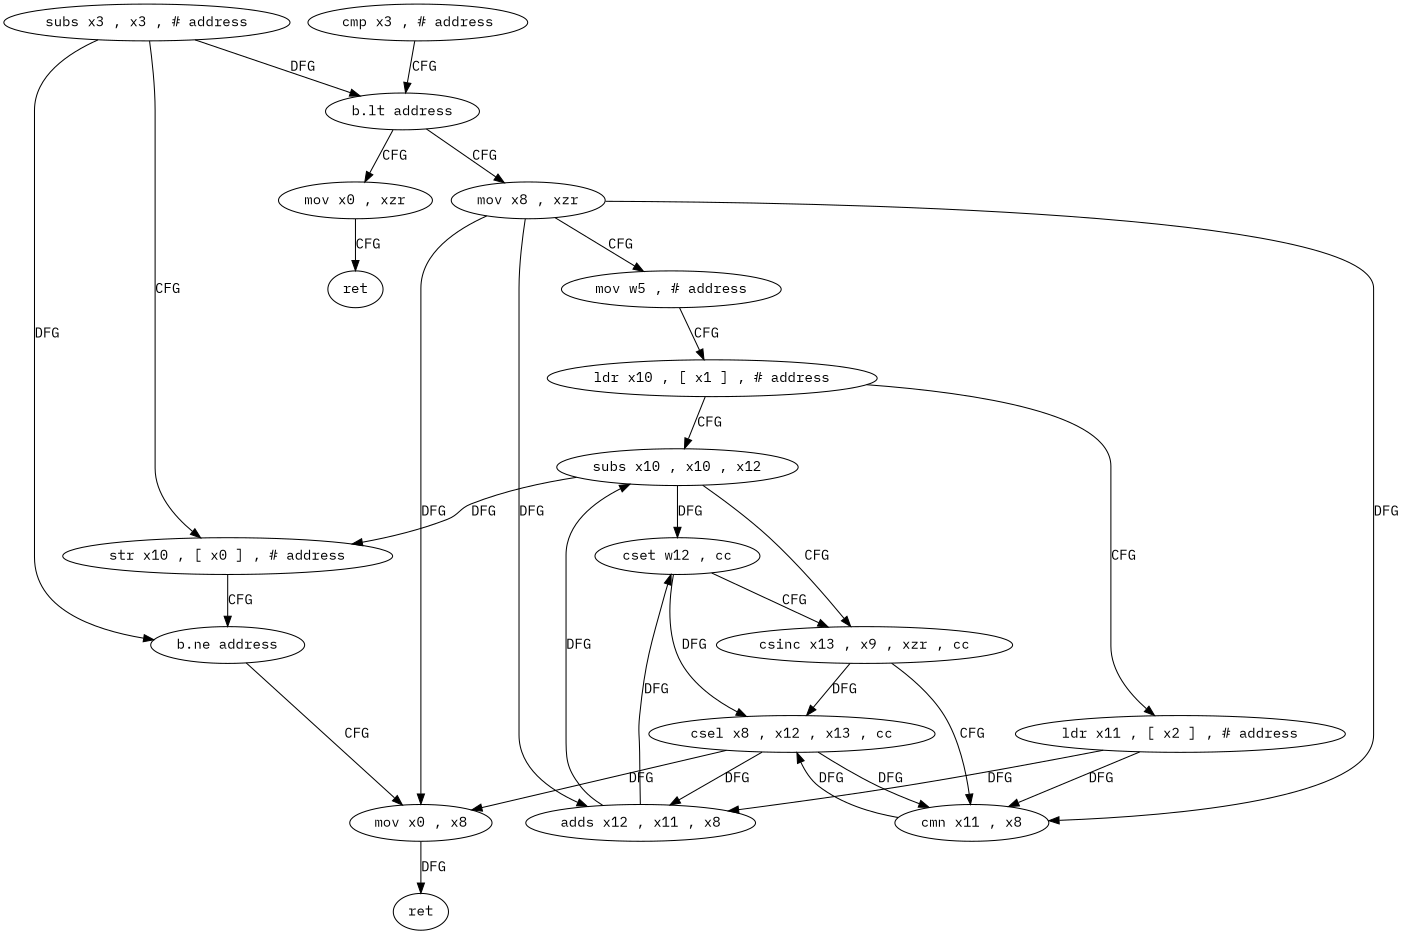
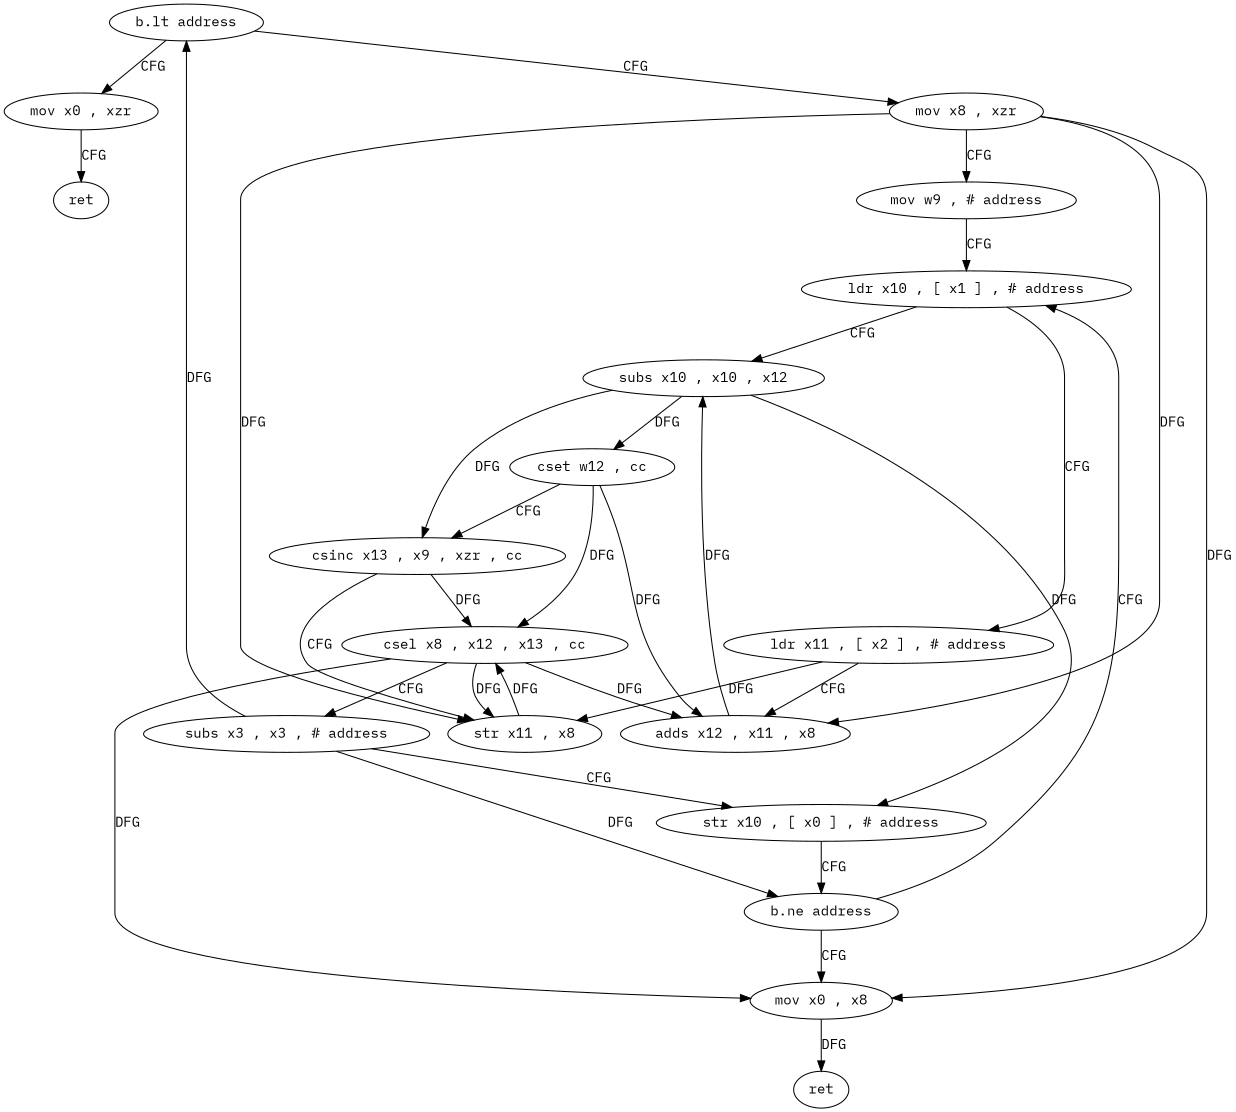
node "cmp x3 , # address": removed
node "mov w5 , # address": label "mov w5 , # address" -> "mov w9 , # address"
edge "subs x10 , x10 , x12" -> "csinc x13 , x9 , xzr , cc": label "CFG" -> "DFG"
edge "b.ne address" -> "ldr x10 , [ x1 ] , # address": added, label "CFG"
edge "csel x8 , x12 , x13 , cc" -> "subs x3 , x3 , # address": added, label "CFG"
edge "adds x12 , x11 , x8" -> "cset w12 , cc": reversed
edge "ldr x11 , [ x2 ] , # address" -> "adds x12 , x11 , x8": label "DFG" -> "CFG"
node "cmn x11 , x8": label "cmn x11 , x8" -> "str x11 , x8"
